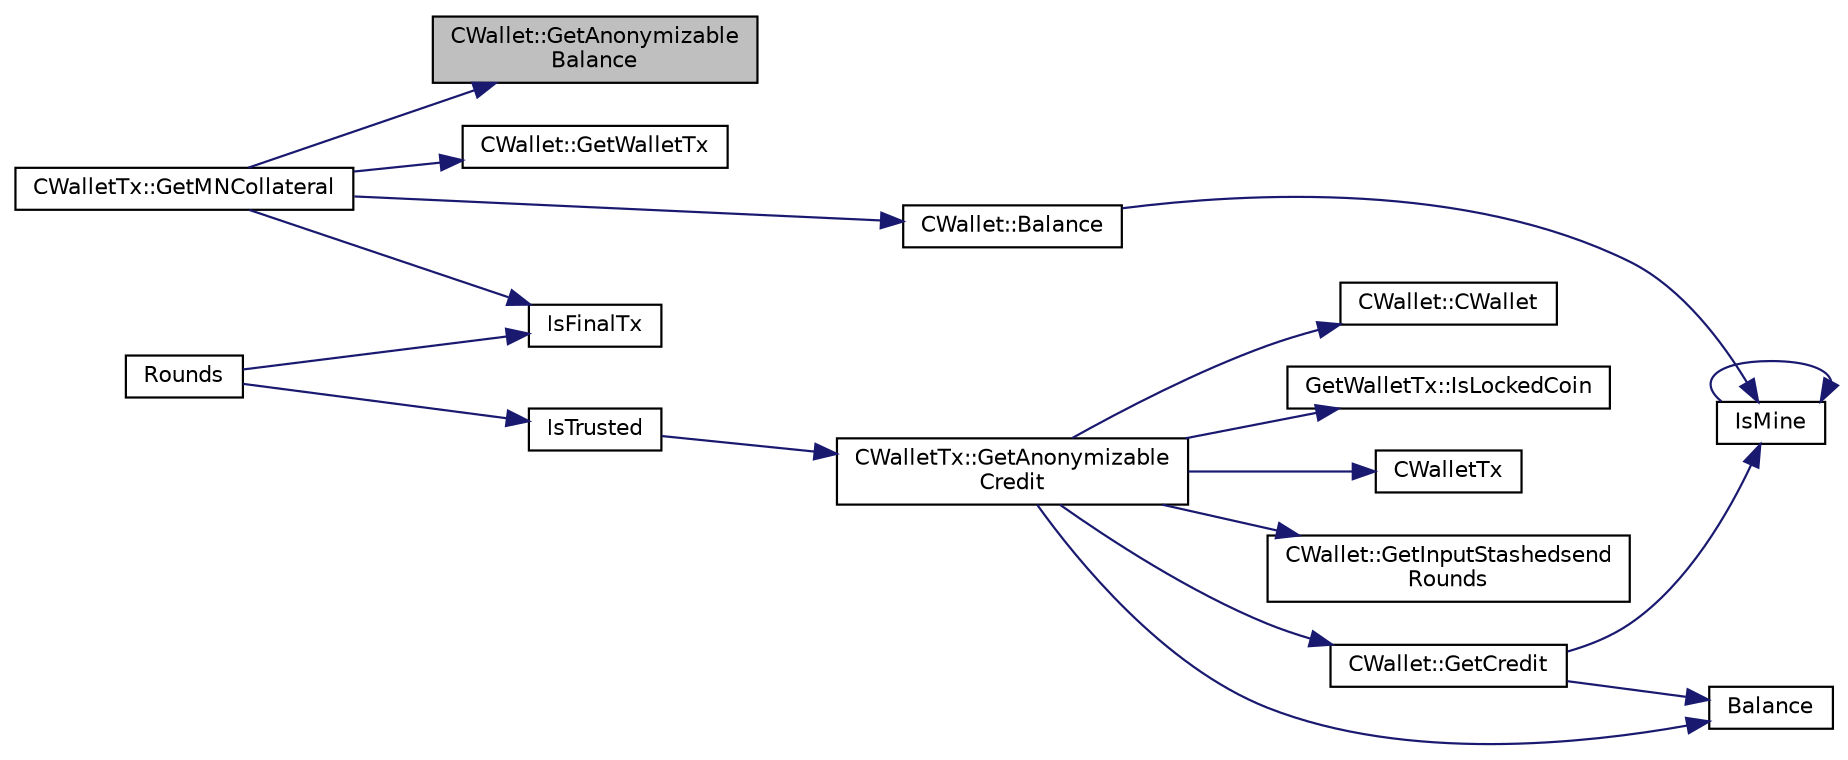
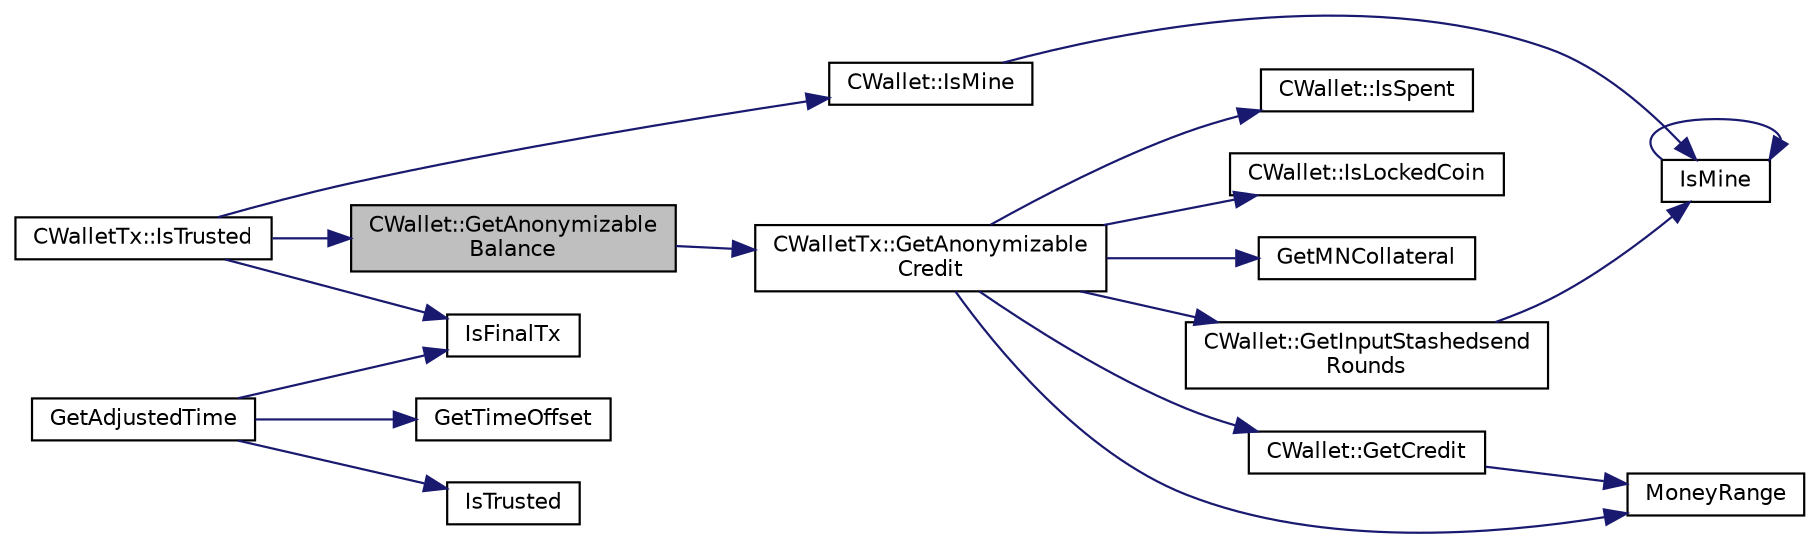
node "CWallet::GetWalletTx": removed
node "CWalletTx::GetMNCollateral": label "CWalletTx::GetMNCollateral" -> "CWalletTx::IsTrusted"
node "CWallet::Balance": label "CWallet::Balance" -> "CWallet::IsMine"
node "CWallet::CWallet": label "CWallet::CWallet" -> "CWallet::IsSpent"
node "Rounds": label "Rounds" -> "GetAdjustedTime"
node "GetWalletTx::IsLockedCoin": label "GetWalletTx::IsLockedCoin" -> "CWallet::IsLockedCoin"
node "GetTimeOffset": added
edge "IsTrusted" -> "CWalletTx::GetAnonymizable Credit": now "CWallet::GetAnonymizable Balance" -> "CWalletTx::GetAnonymizable Credit"
node "CWalletTx": label "CWalletTx" -> "GetMNCollateral"
edge "CWallet::GetCredit" -> "IsMine": now "CWallet::GetInputStashedsend Rounds" -> "IsMine"
node "Balance": label "Balance" -> "MoneyRange"
